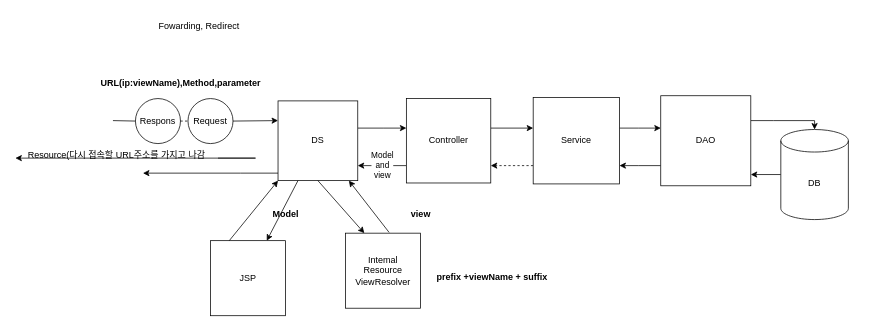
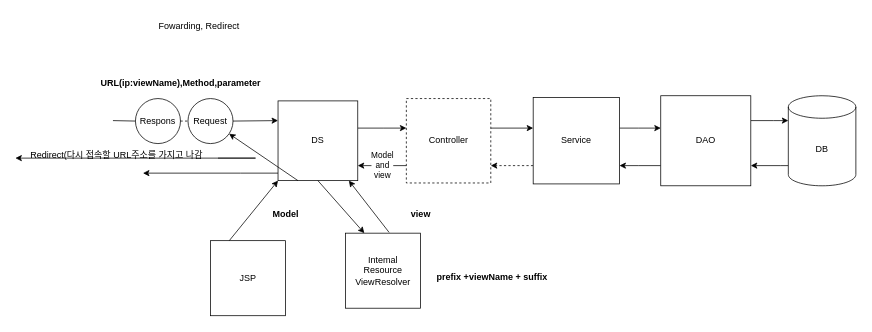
node "Controller": style solid -> dashed
node "Resource(다시 접속할 URL주소를 가지고 나감": label "Resource(다시 접속할 URL주소를 가지고 나감" -> "Redirect(다시 접속할 URL주소를 가지고 나감"
node "DB": moved (814, 174) -> (822, 141)
edge "DS" -> "JSP": now "DS" -> "Request"
